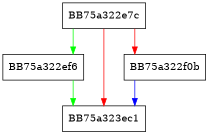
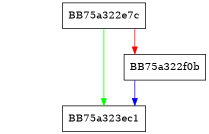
edge "BB75a322e7c" -> "BB75a323ec1": color red -> green
node "BB75a322ef6": removed
